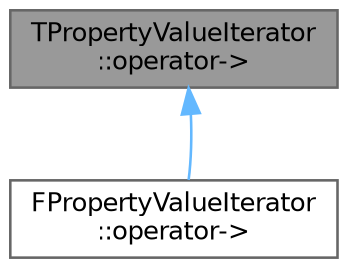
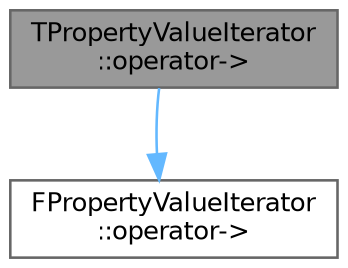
edge "FPropertyValueIterator ::operator->" -> "TPropertyValueIterator ::operator->": reversed
